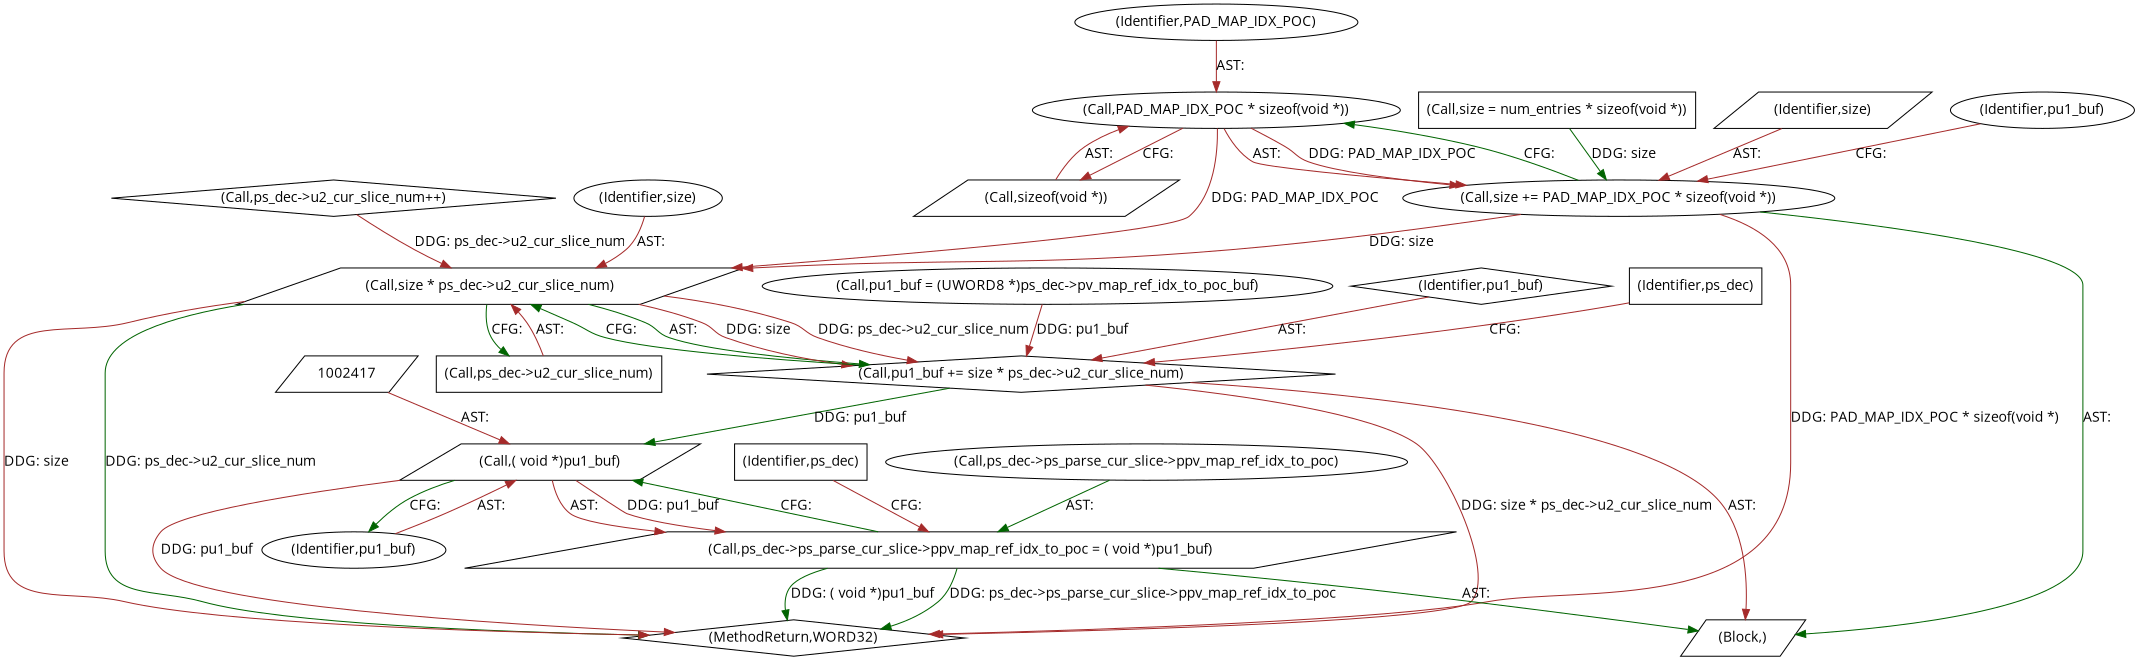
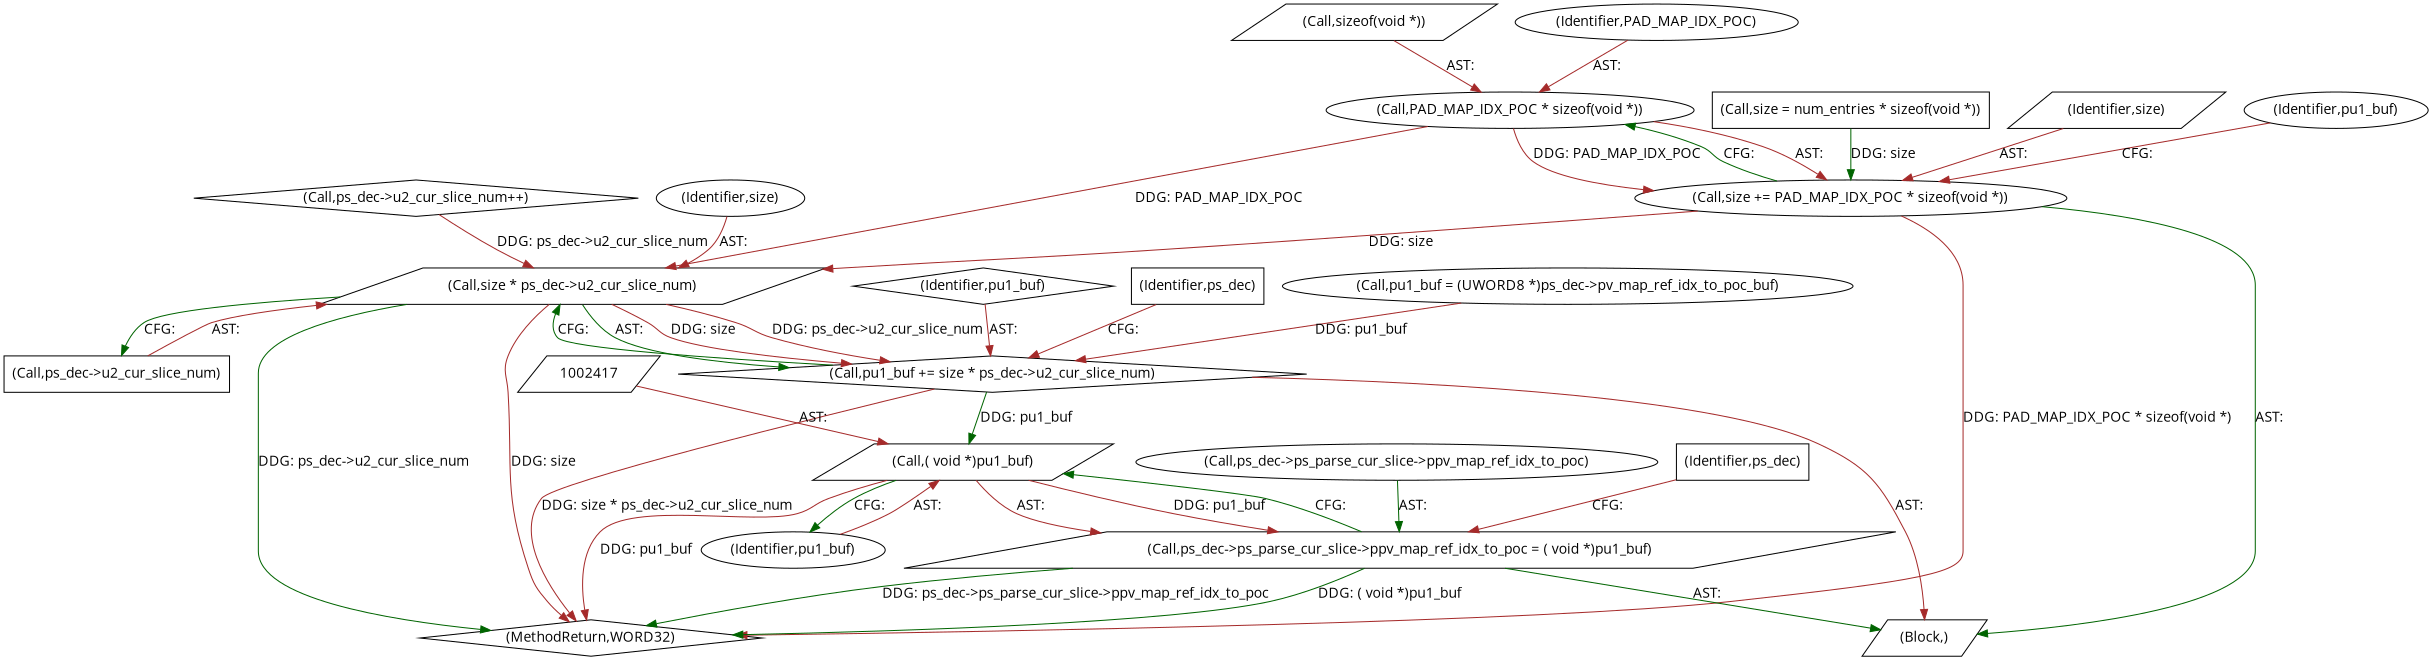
edge "(Call,PAD_MAP_IDX_POC * sizeof(void *))" -> "(Call,sizeof(void *))": removed, label "CFG:"
